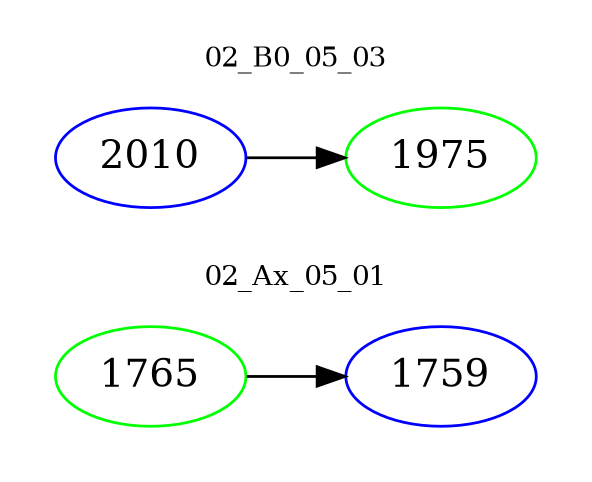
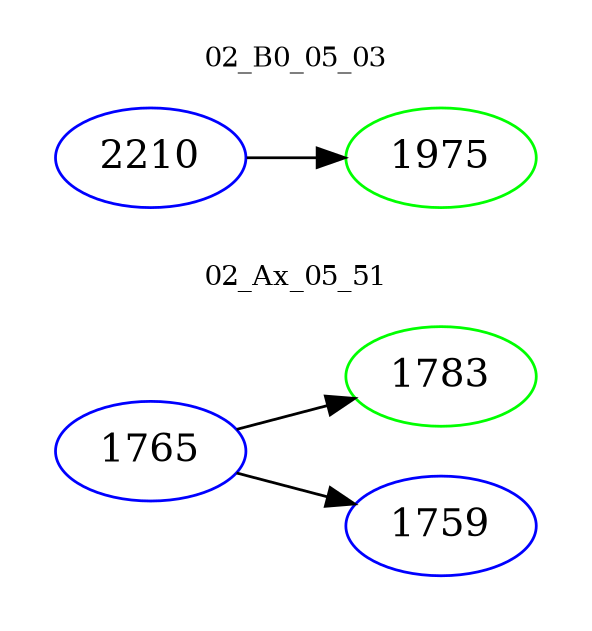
node "2010": label "2010" -> "2210"
cluster "02_Ax_05_01": label "02_Ax_05_01" -> "02_Ax_05_51"
node "1765": color green -> blue
node "1783": added
